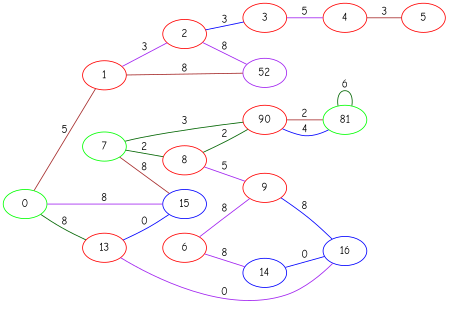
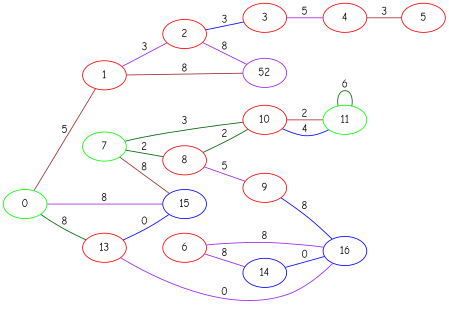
node "90": label "90" -> "10"
node "81": label "81" -> "11"
edge "9" -- "6": now "16" -- "6"
